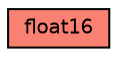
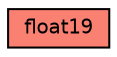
node "float16": label "float16" -> "float19"
